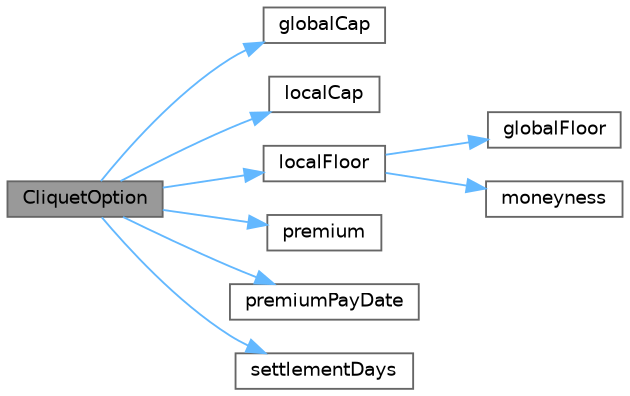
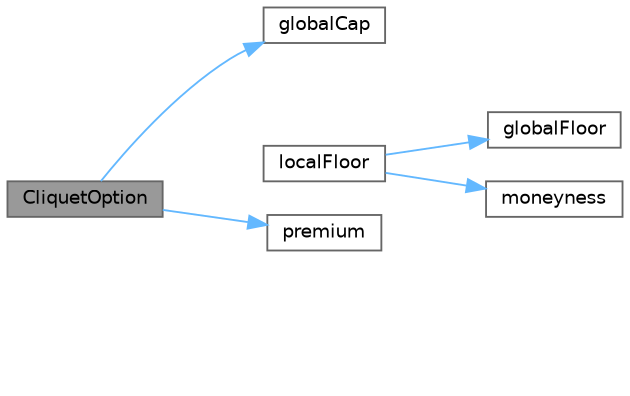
node "localCap": removed
edge "CliquetOption" -> "localFloor": removed
node "premiumPayDate": removed
node "settlementDays": removed
